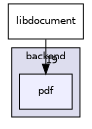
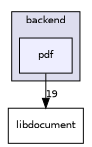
edge "libdocument" -> "pdf": reversed
